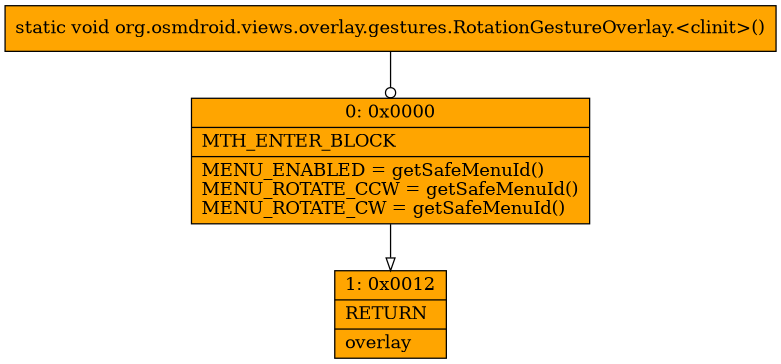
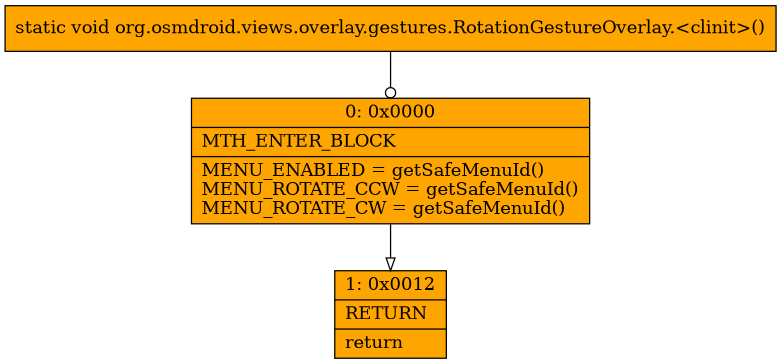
node "1: 0x0012": text "overlay" -> "return"
